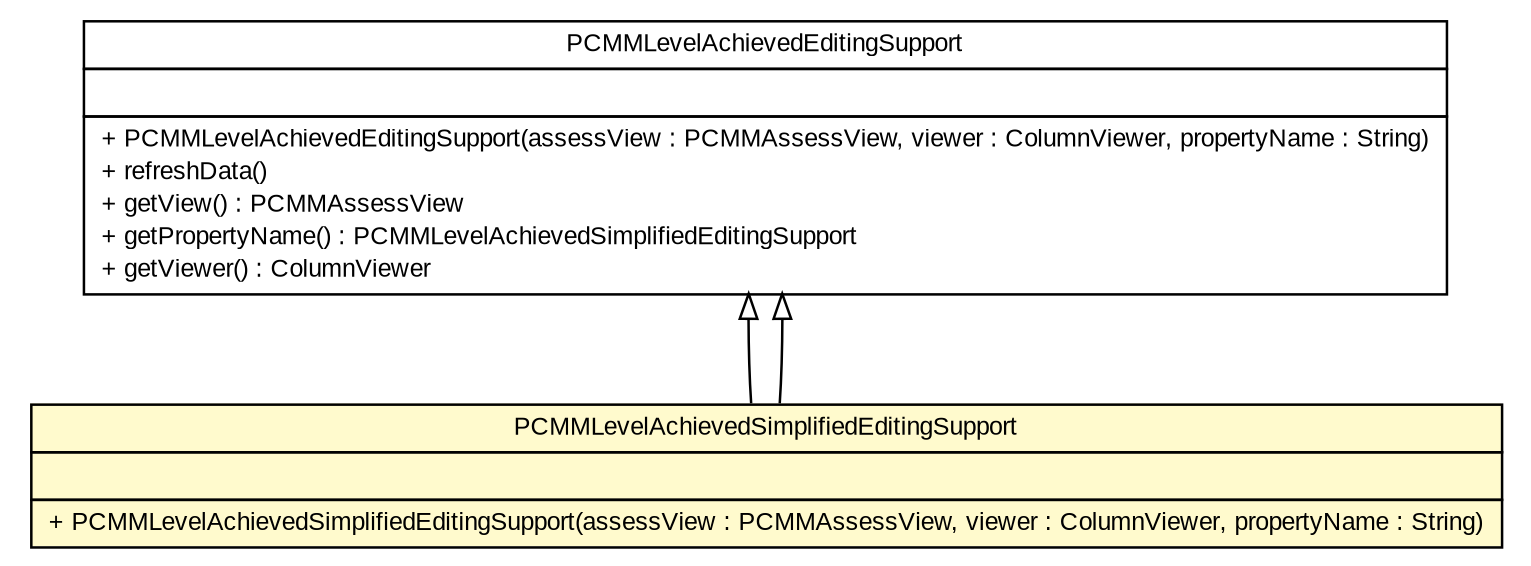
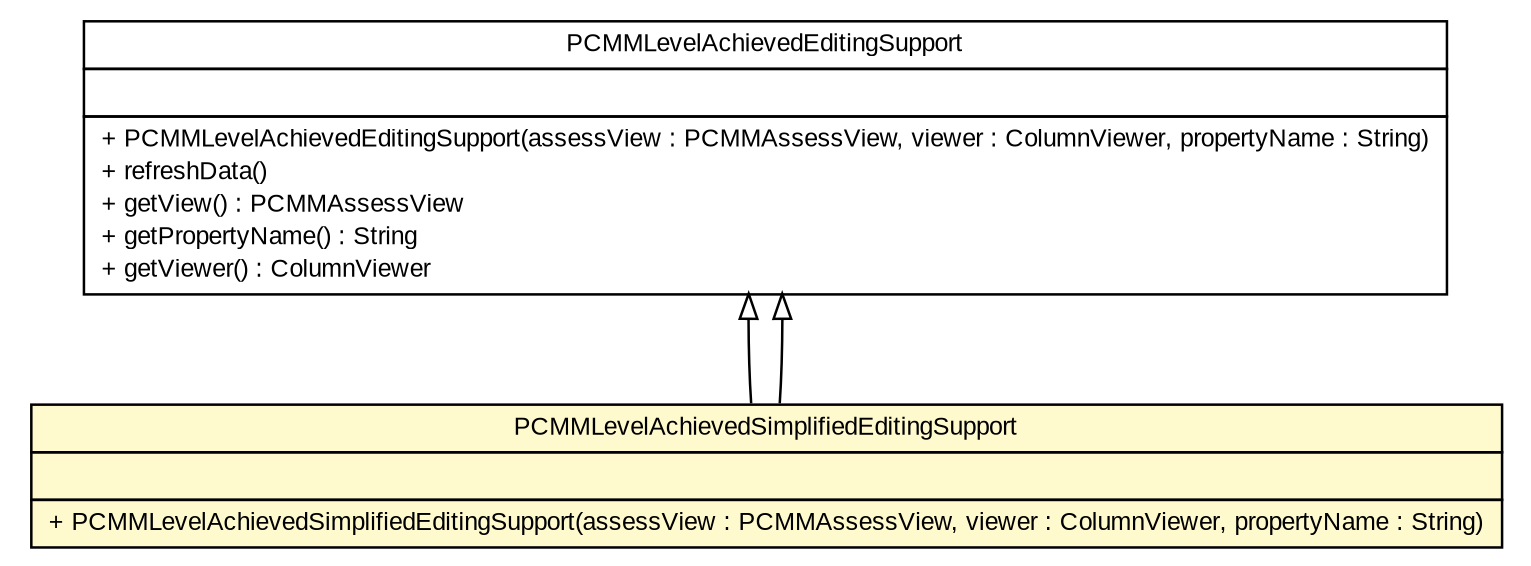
node "PCMMLevelAchievedEditingSupport": text "+ getPropertyName() : PCMMLevelAchievedSimplifiedEditingSupport" -> "+ getPropertyName() : String"
